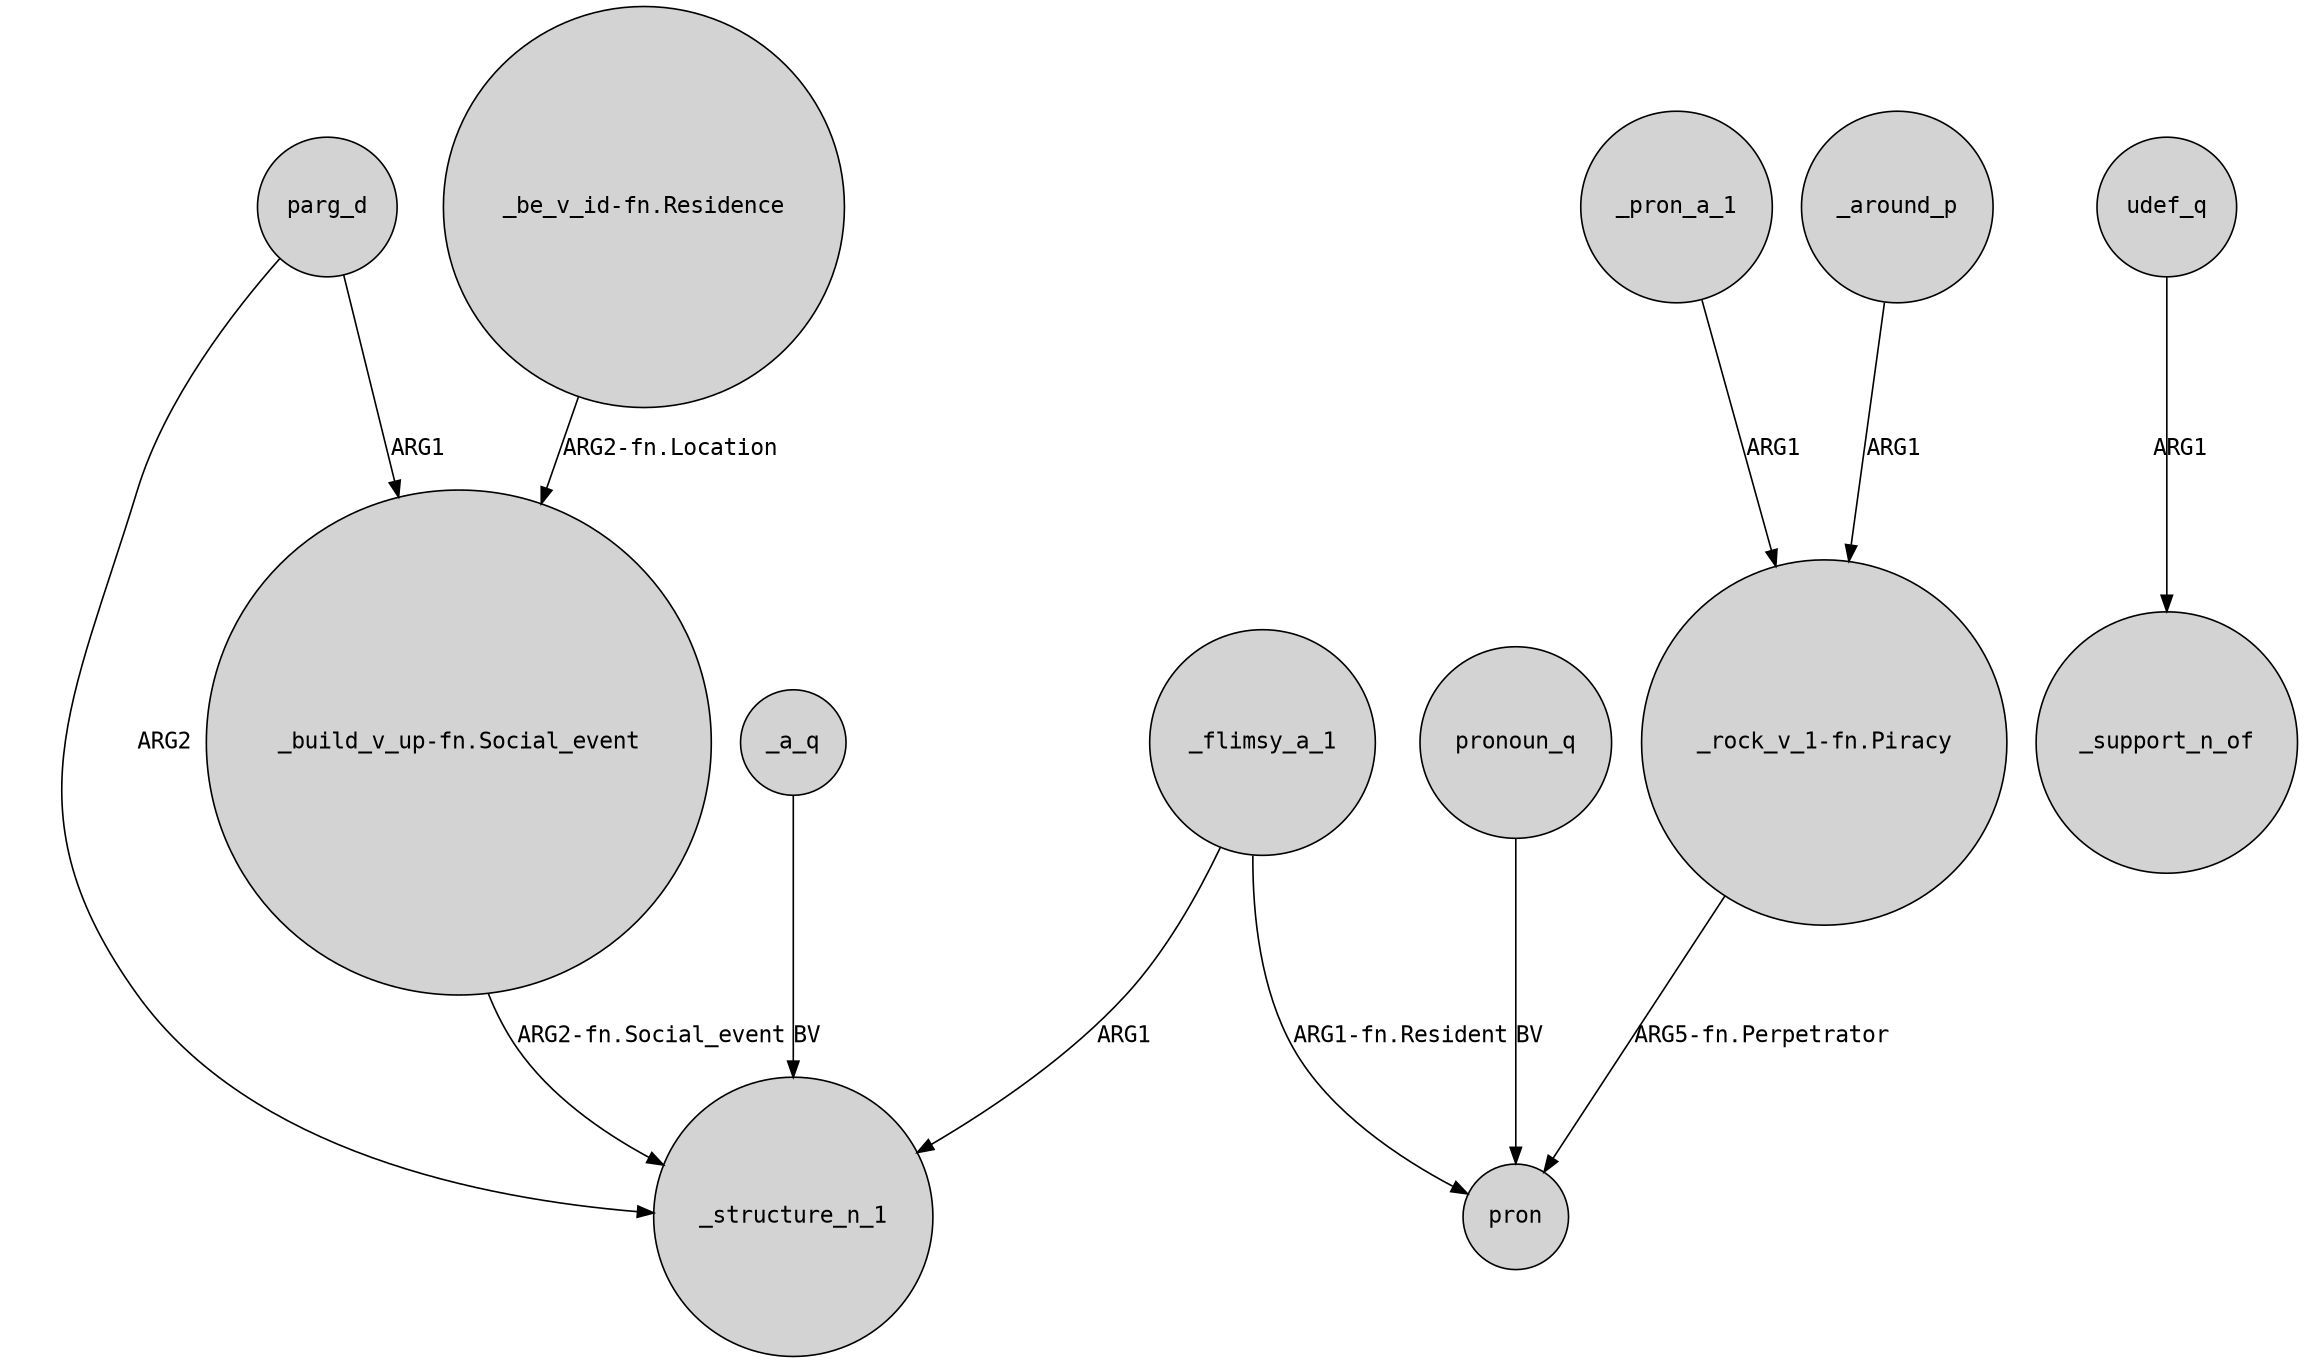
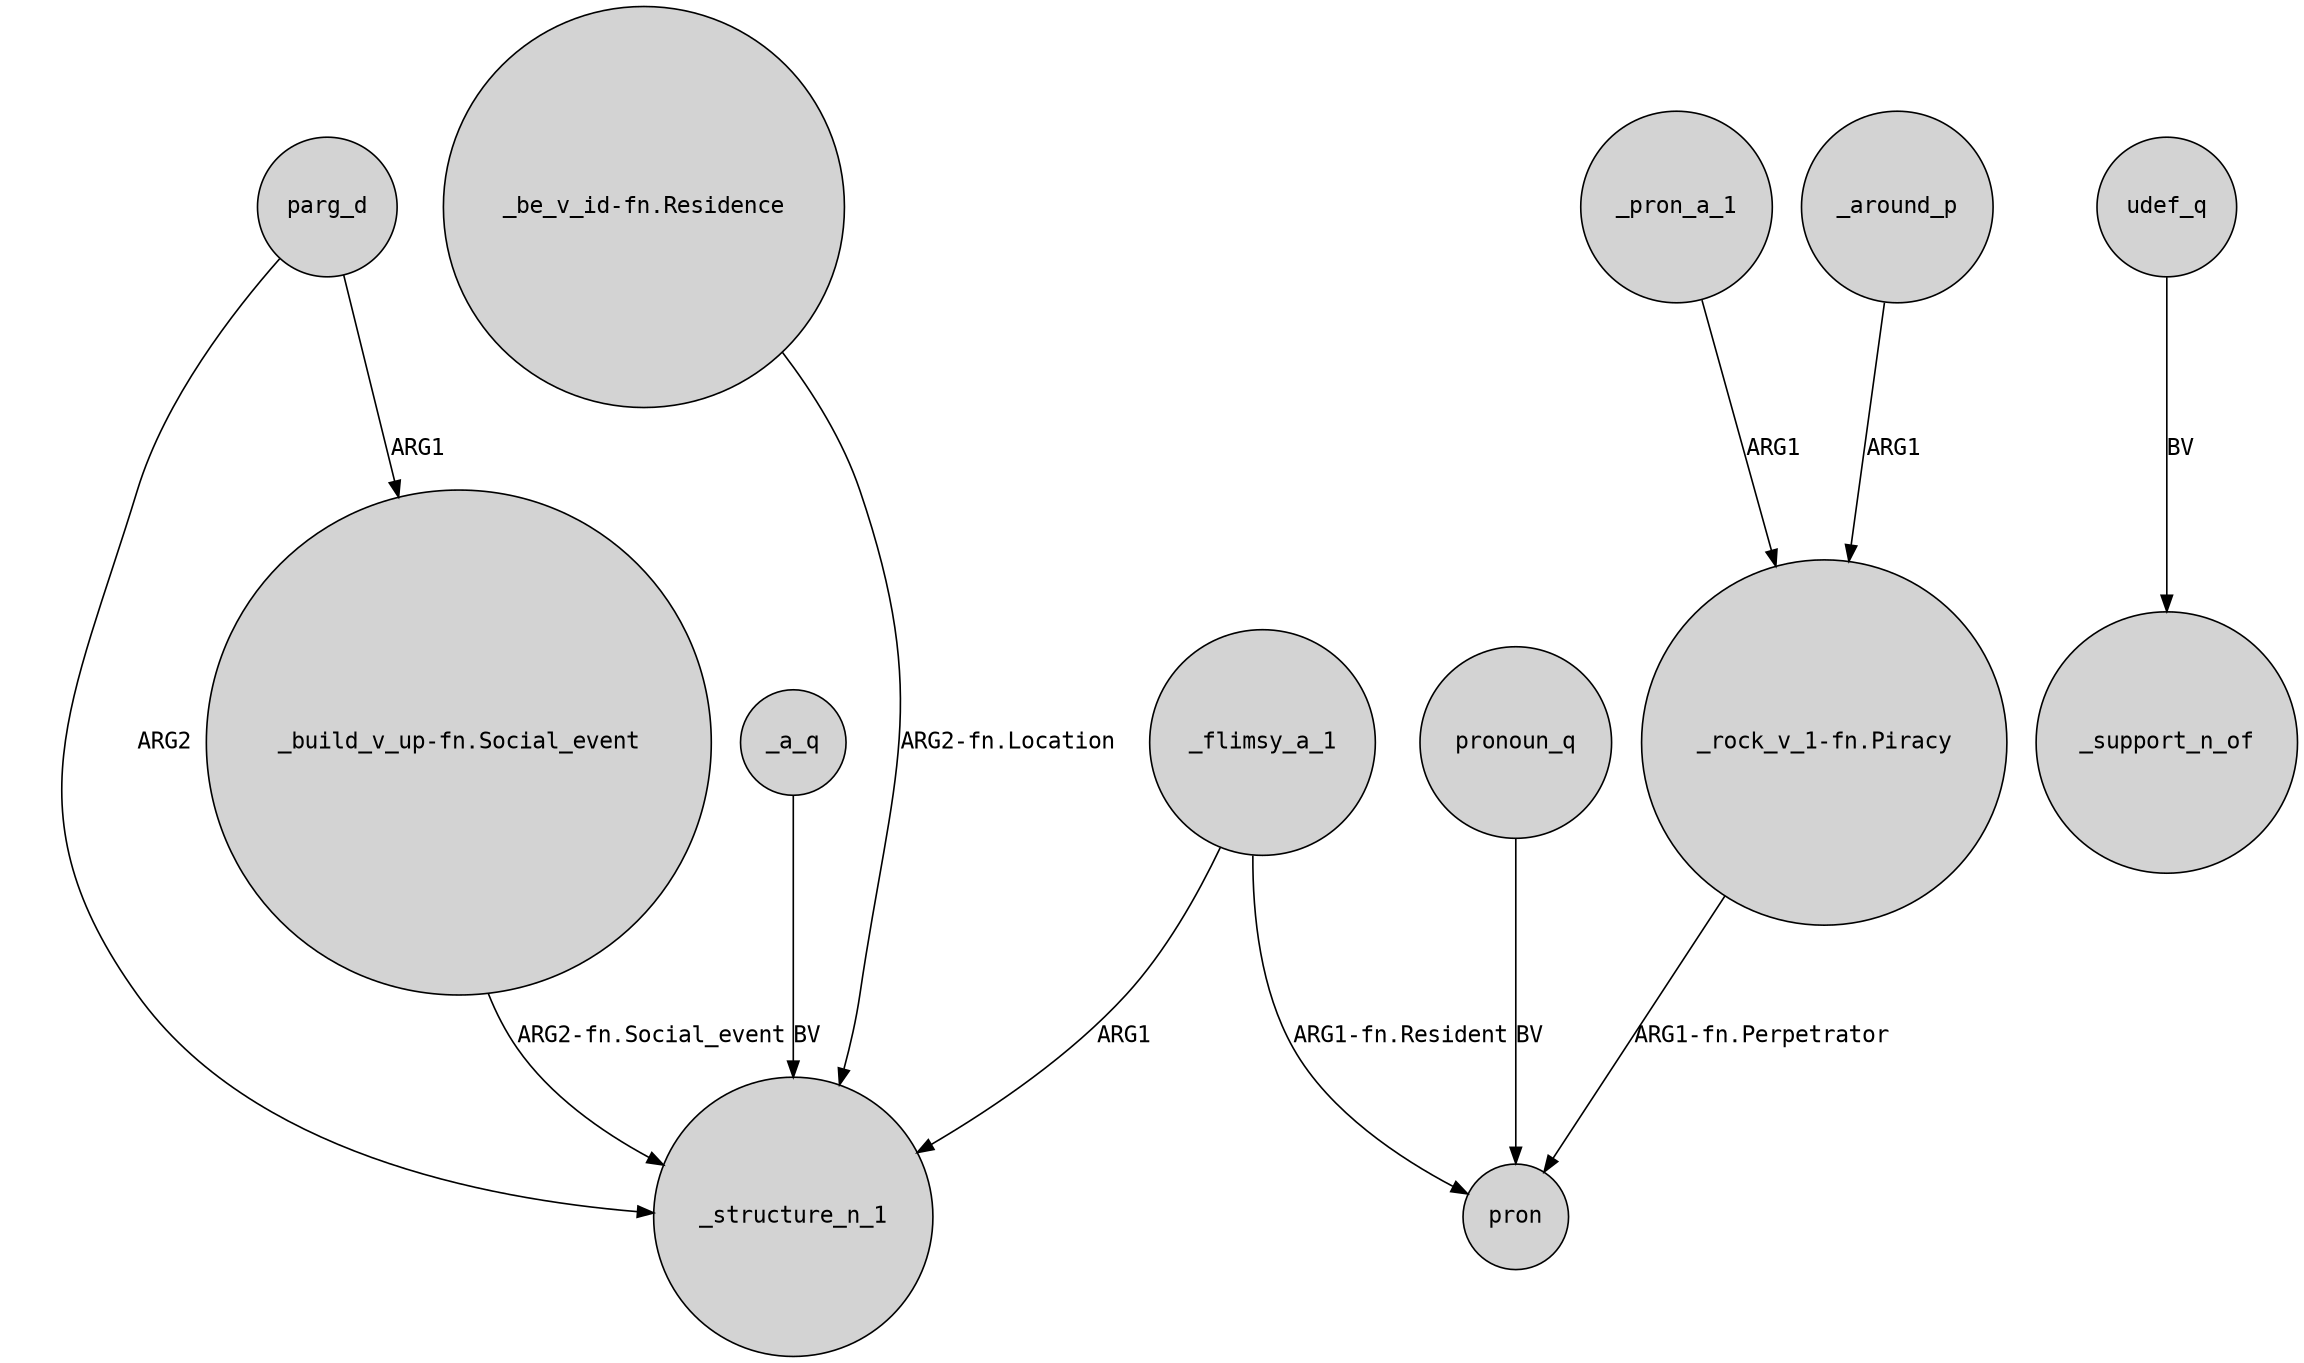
edge "_be_v_id-fn.Residence" -> "_build_v_up-fn.Social_event": now "_be_v_id-fn.Residence" -> "_structure_n_1"
edge "udef_q" -> "_support_n_of": label "ARG1" -> "BV"
edge "_rock_v_1-fn.Piracy" -> "pron": label "ARG5-fn.Perpetrator" -> "ARG1-fn.Perpetrator"
